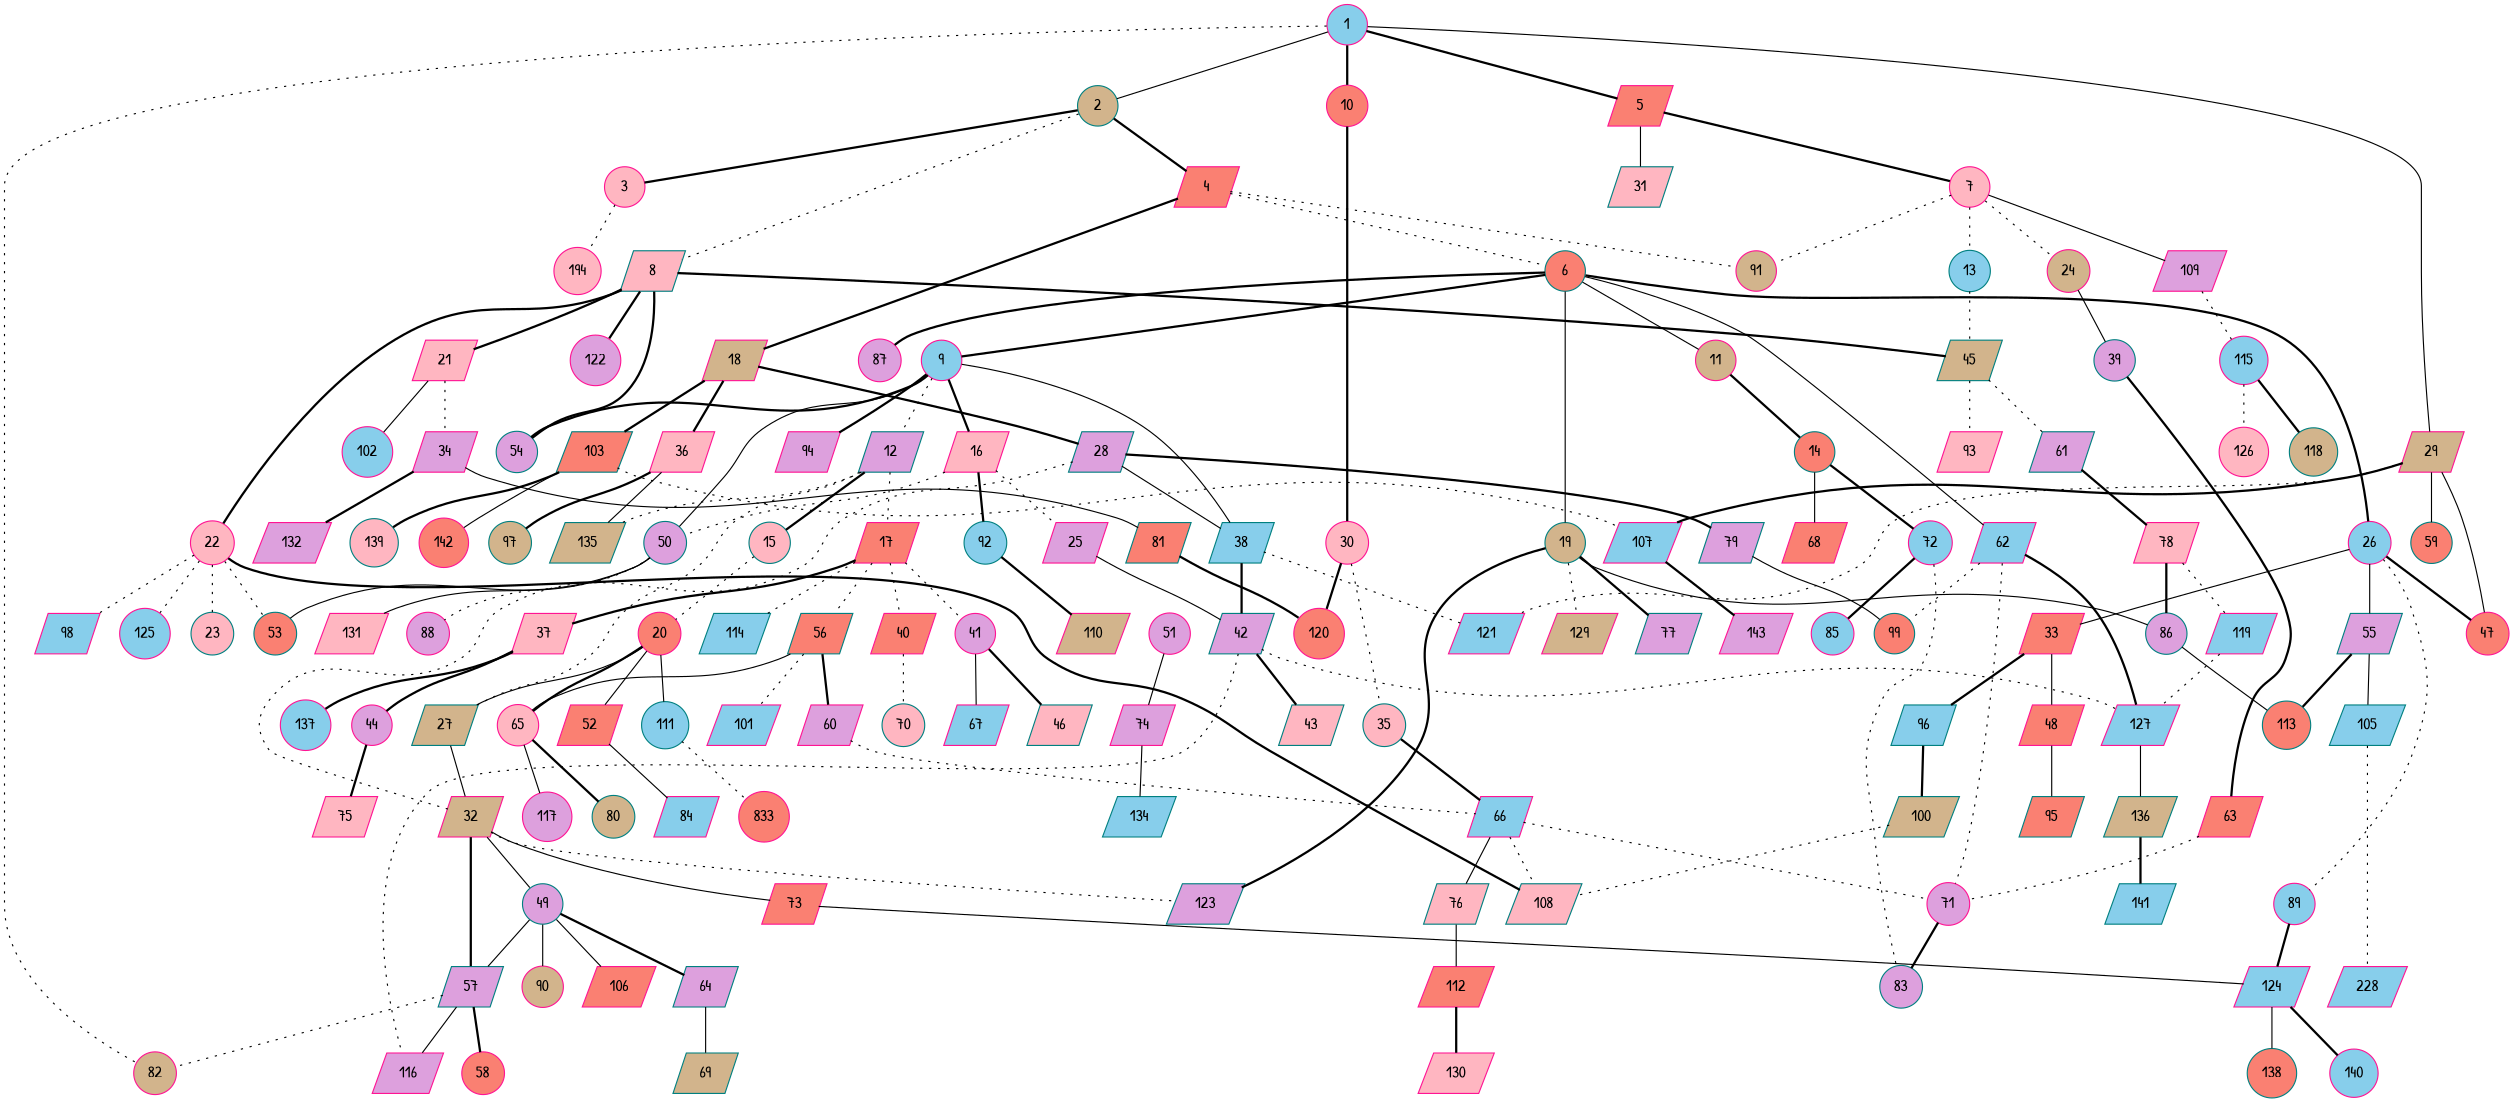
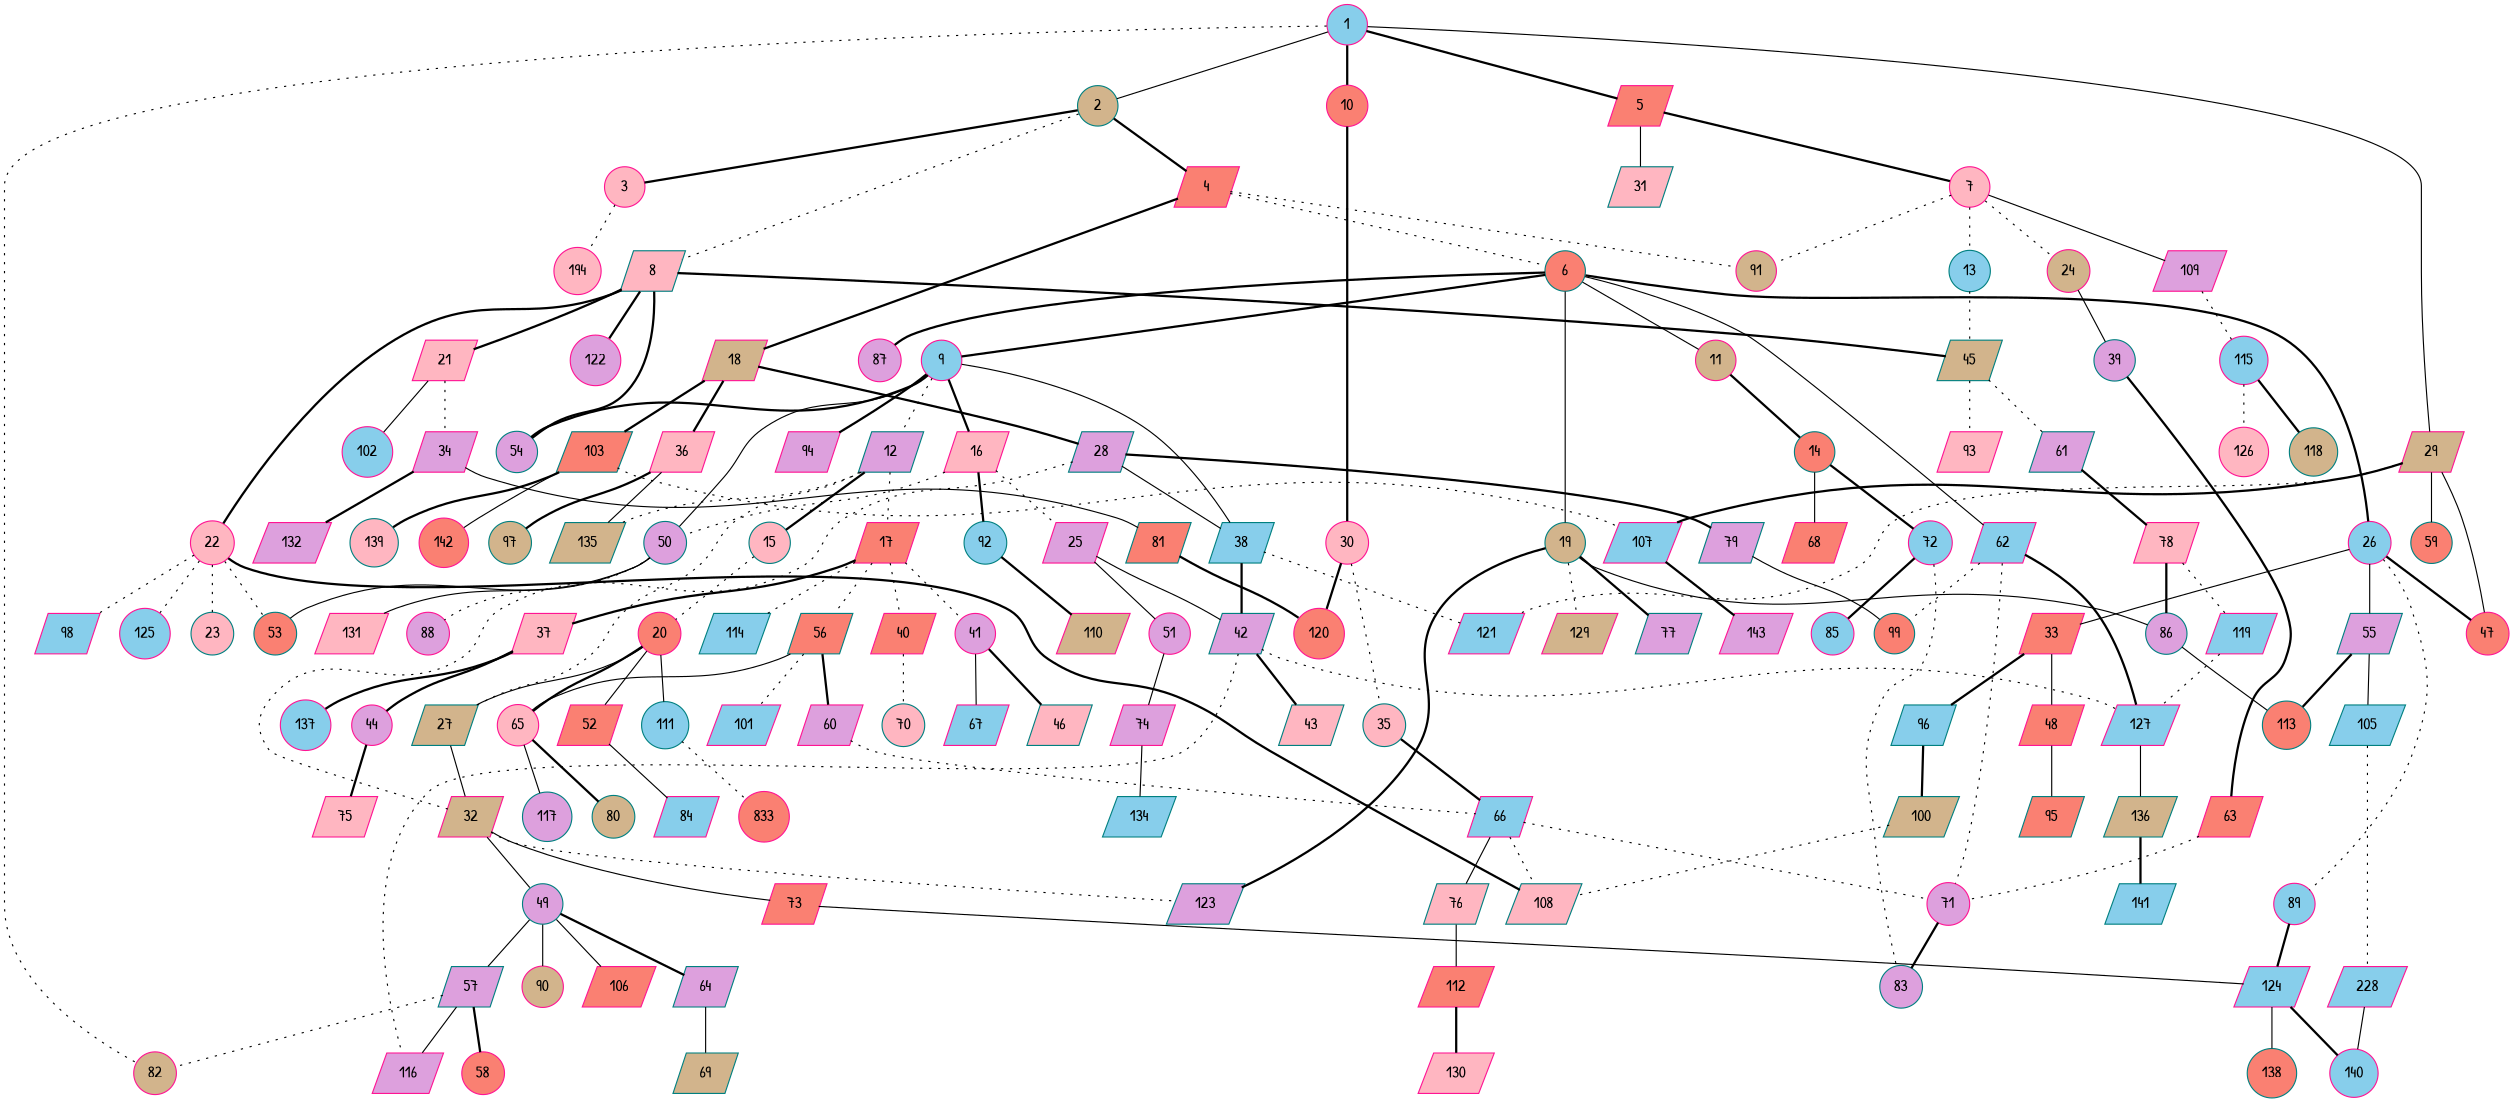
edge "25" -- "51": added
node "117": color deeppink -> teal
edge "32" -- "57": removed
edge "228" -- "140": added
